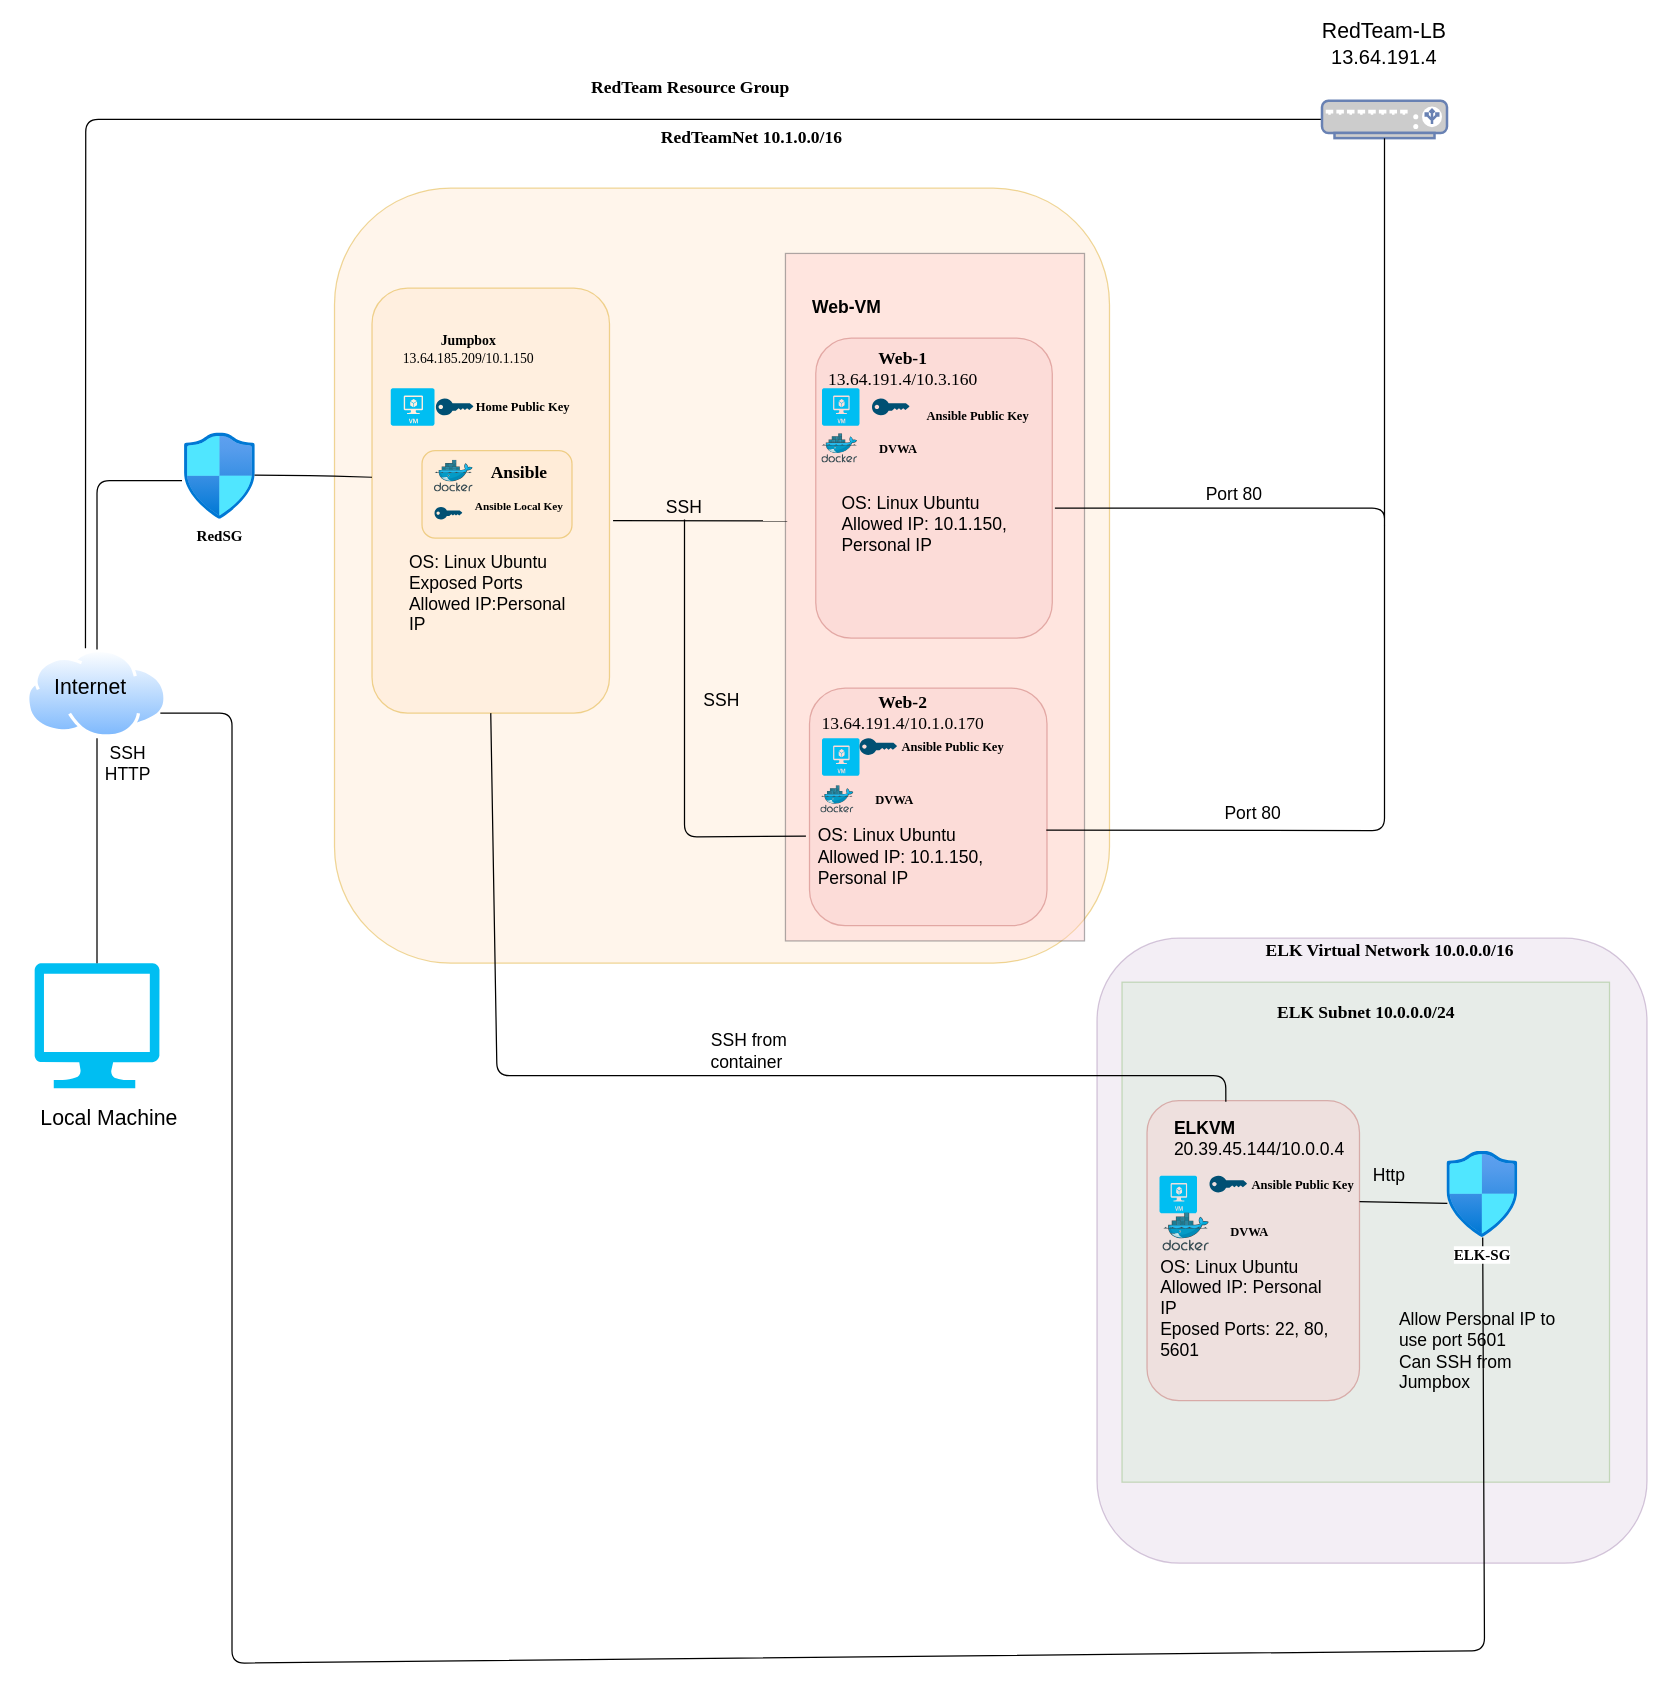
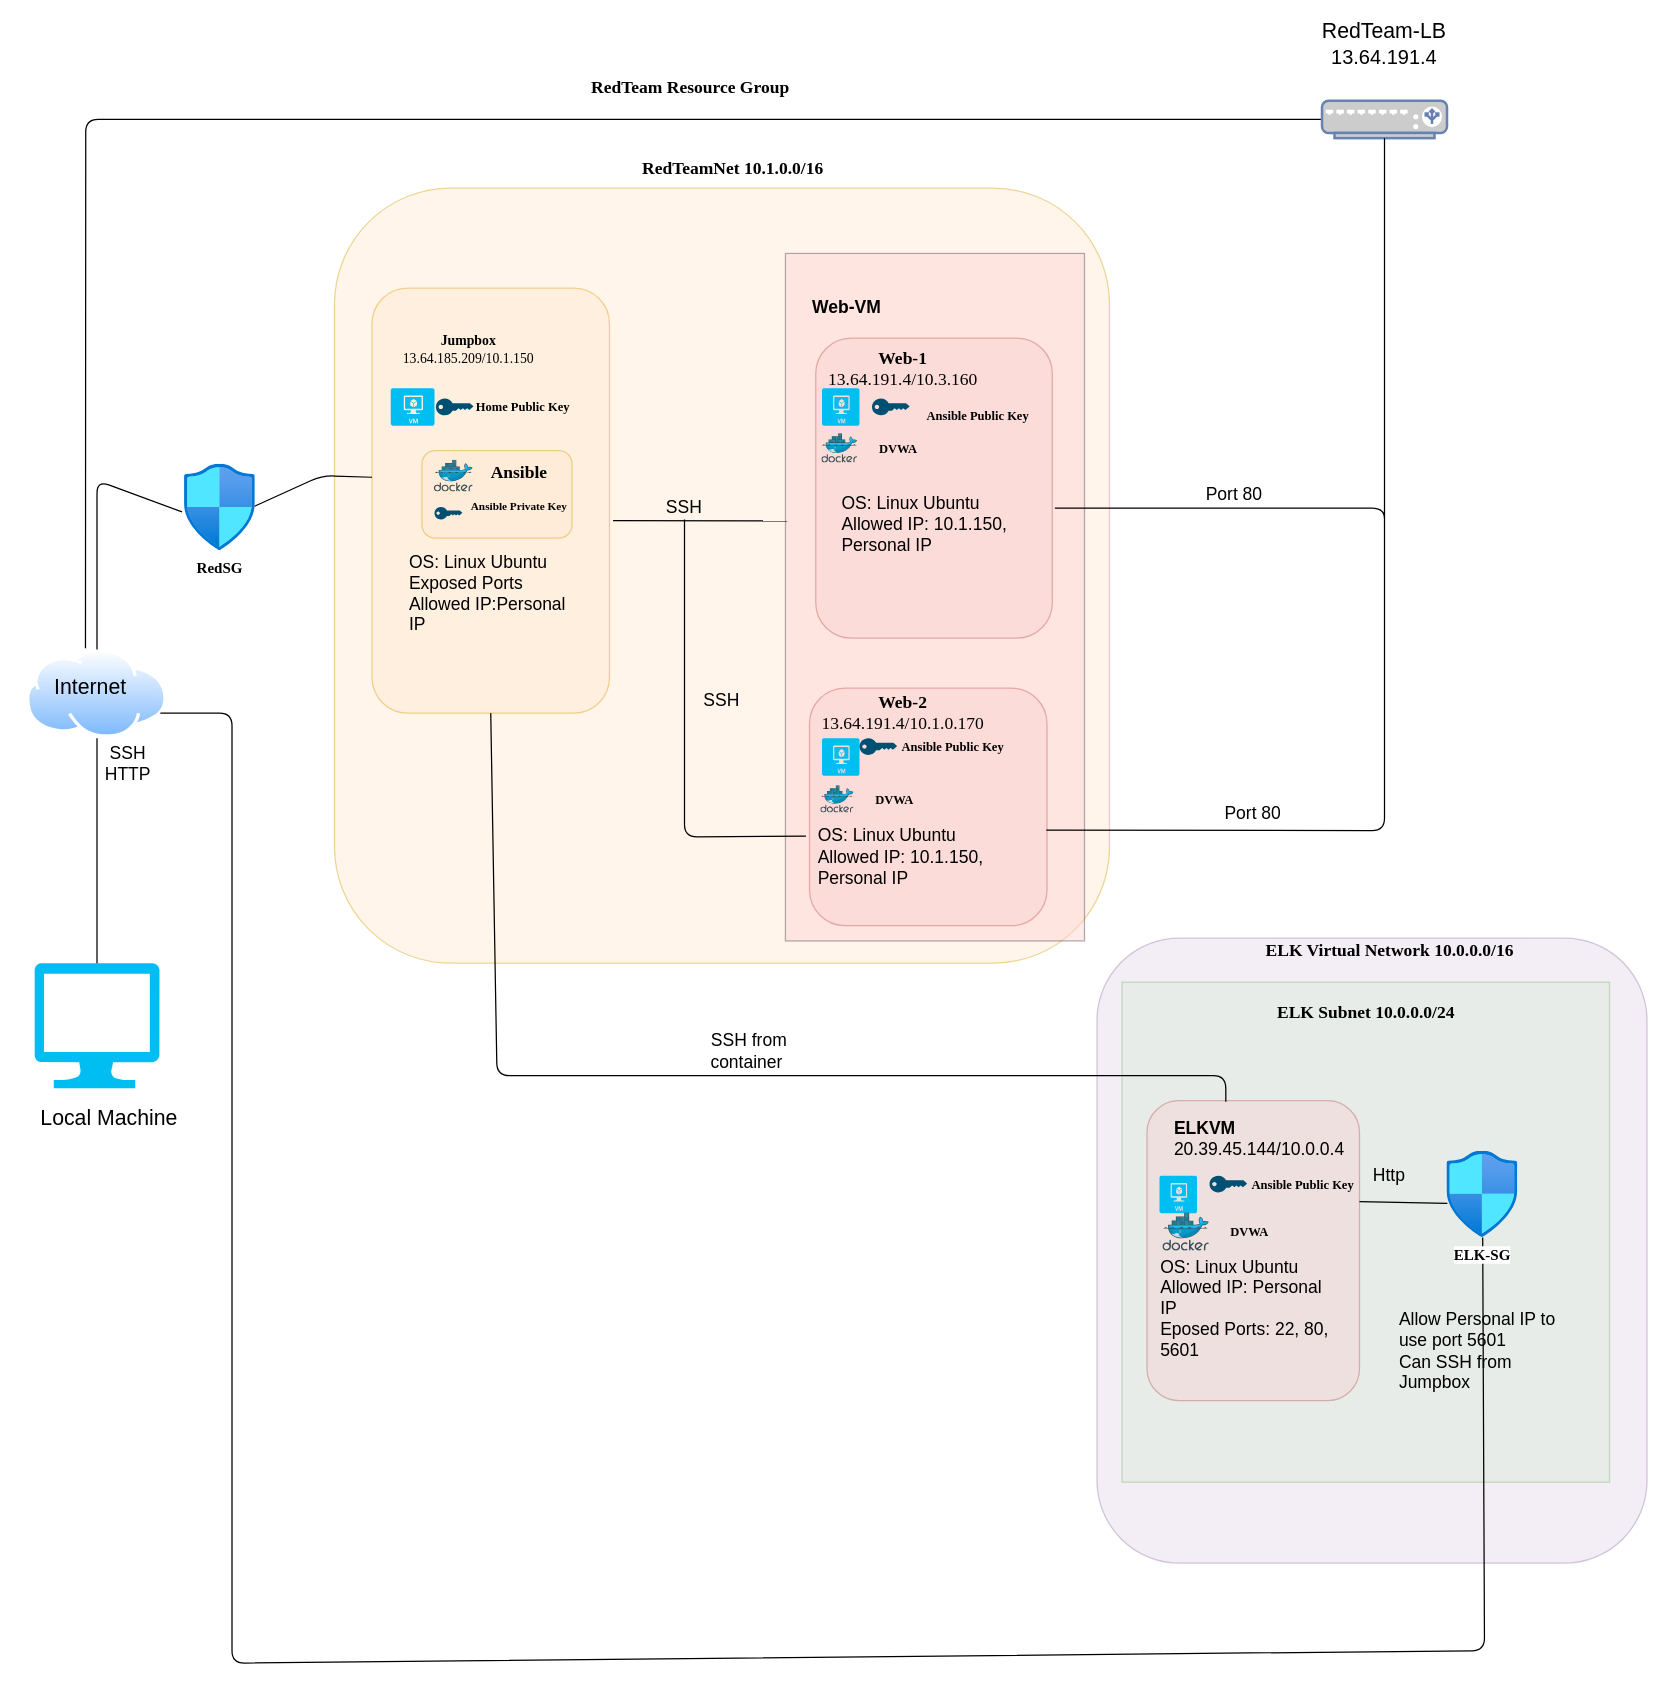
node "RedTeamNet 10.1.0.0/16": moved (751, 138) -> (733, 169)
node "RedSG": moved (220, 476) -> (220, 508)
node "Ansible Local Key": label "Ansible Local Key" -> "Ansible Private Key"
